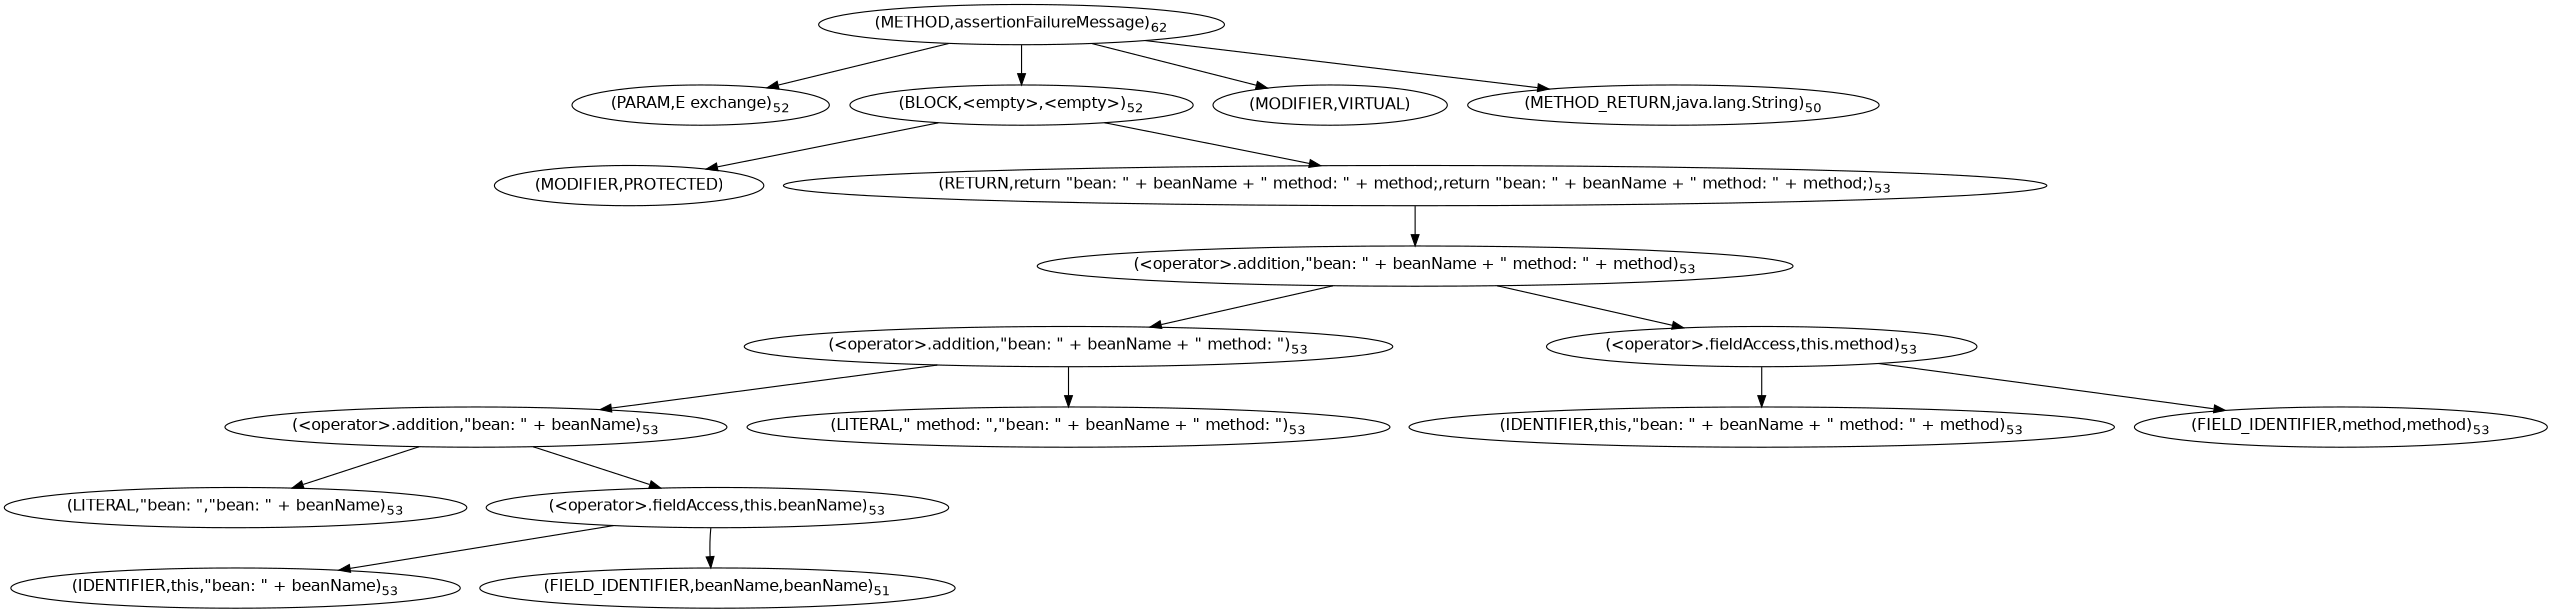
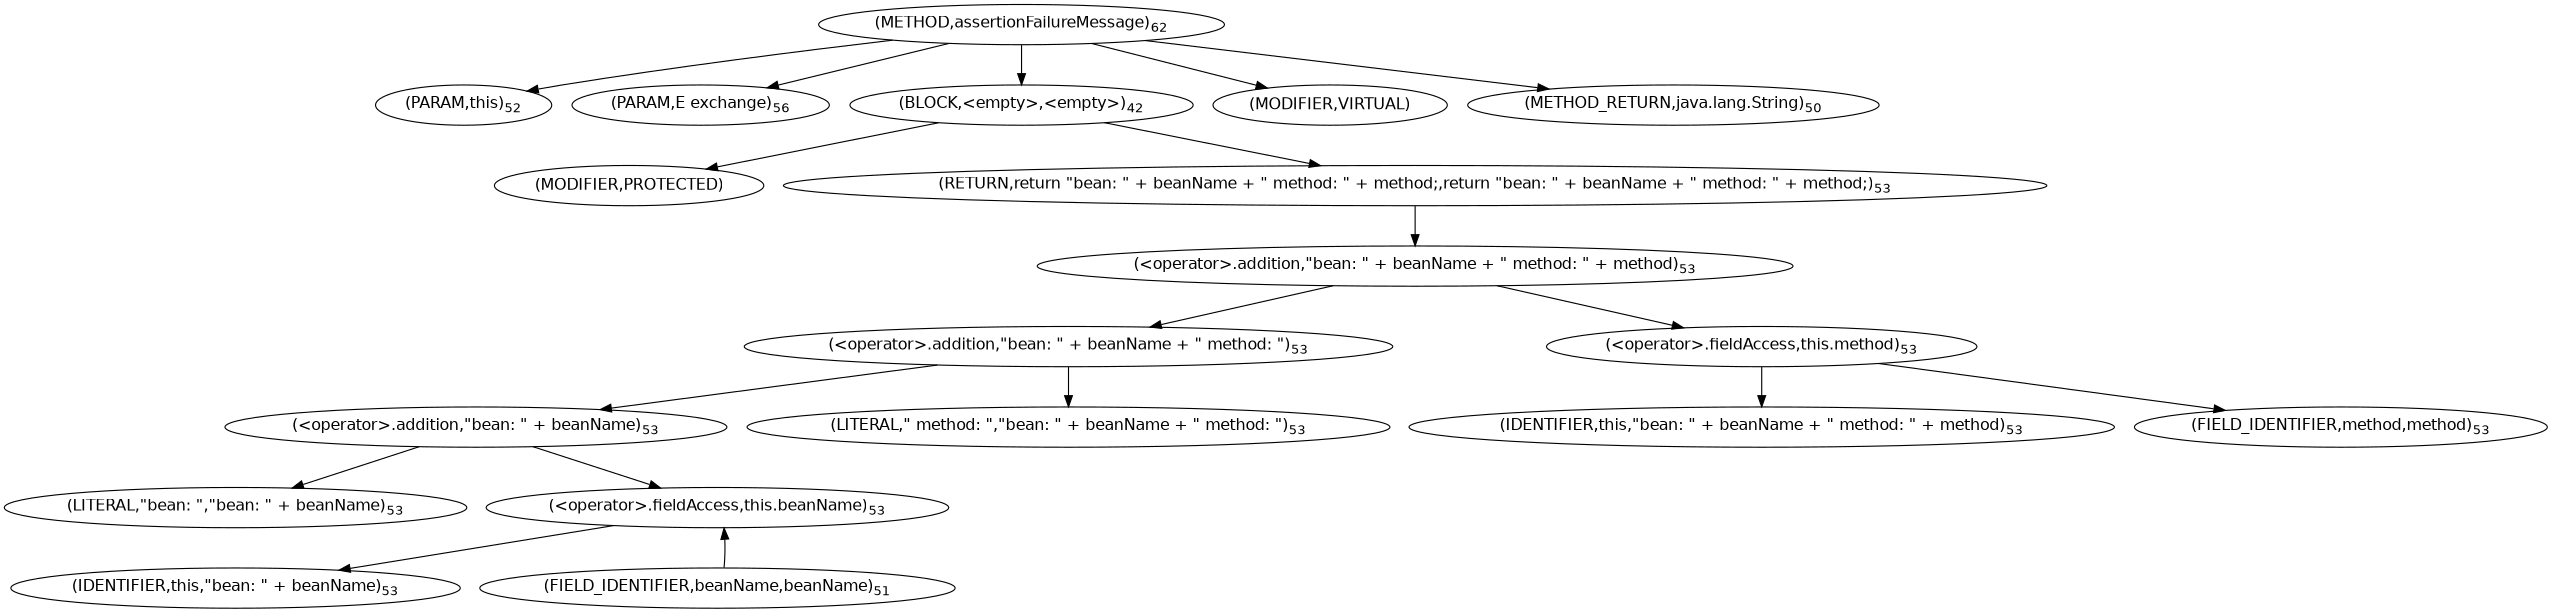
node "(PARAM,E exchange)": text "52" -> "56"
node "(BLOCK,<empty>,<empty>)": text "52" -> "42"
node "(PARAM,this)": added
edge "(<operator>.fieldAccess,this.beanName)" -> "(FIELD_IDENTIFIER,beanName,beanName)": reversed
